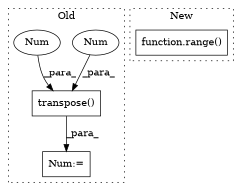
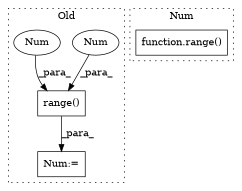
cluster "New": label "New" -> "Num"
node "transpose()": label "transpose()" -> "range()"
